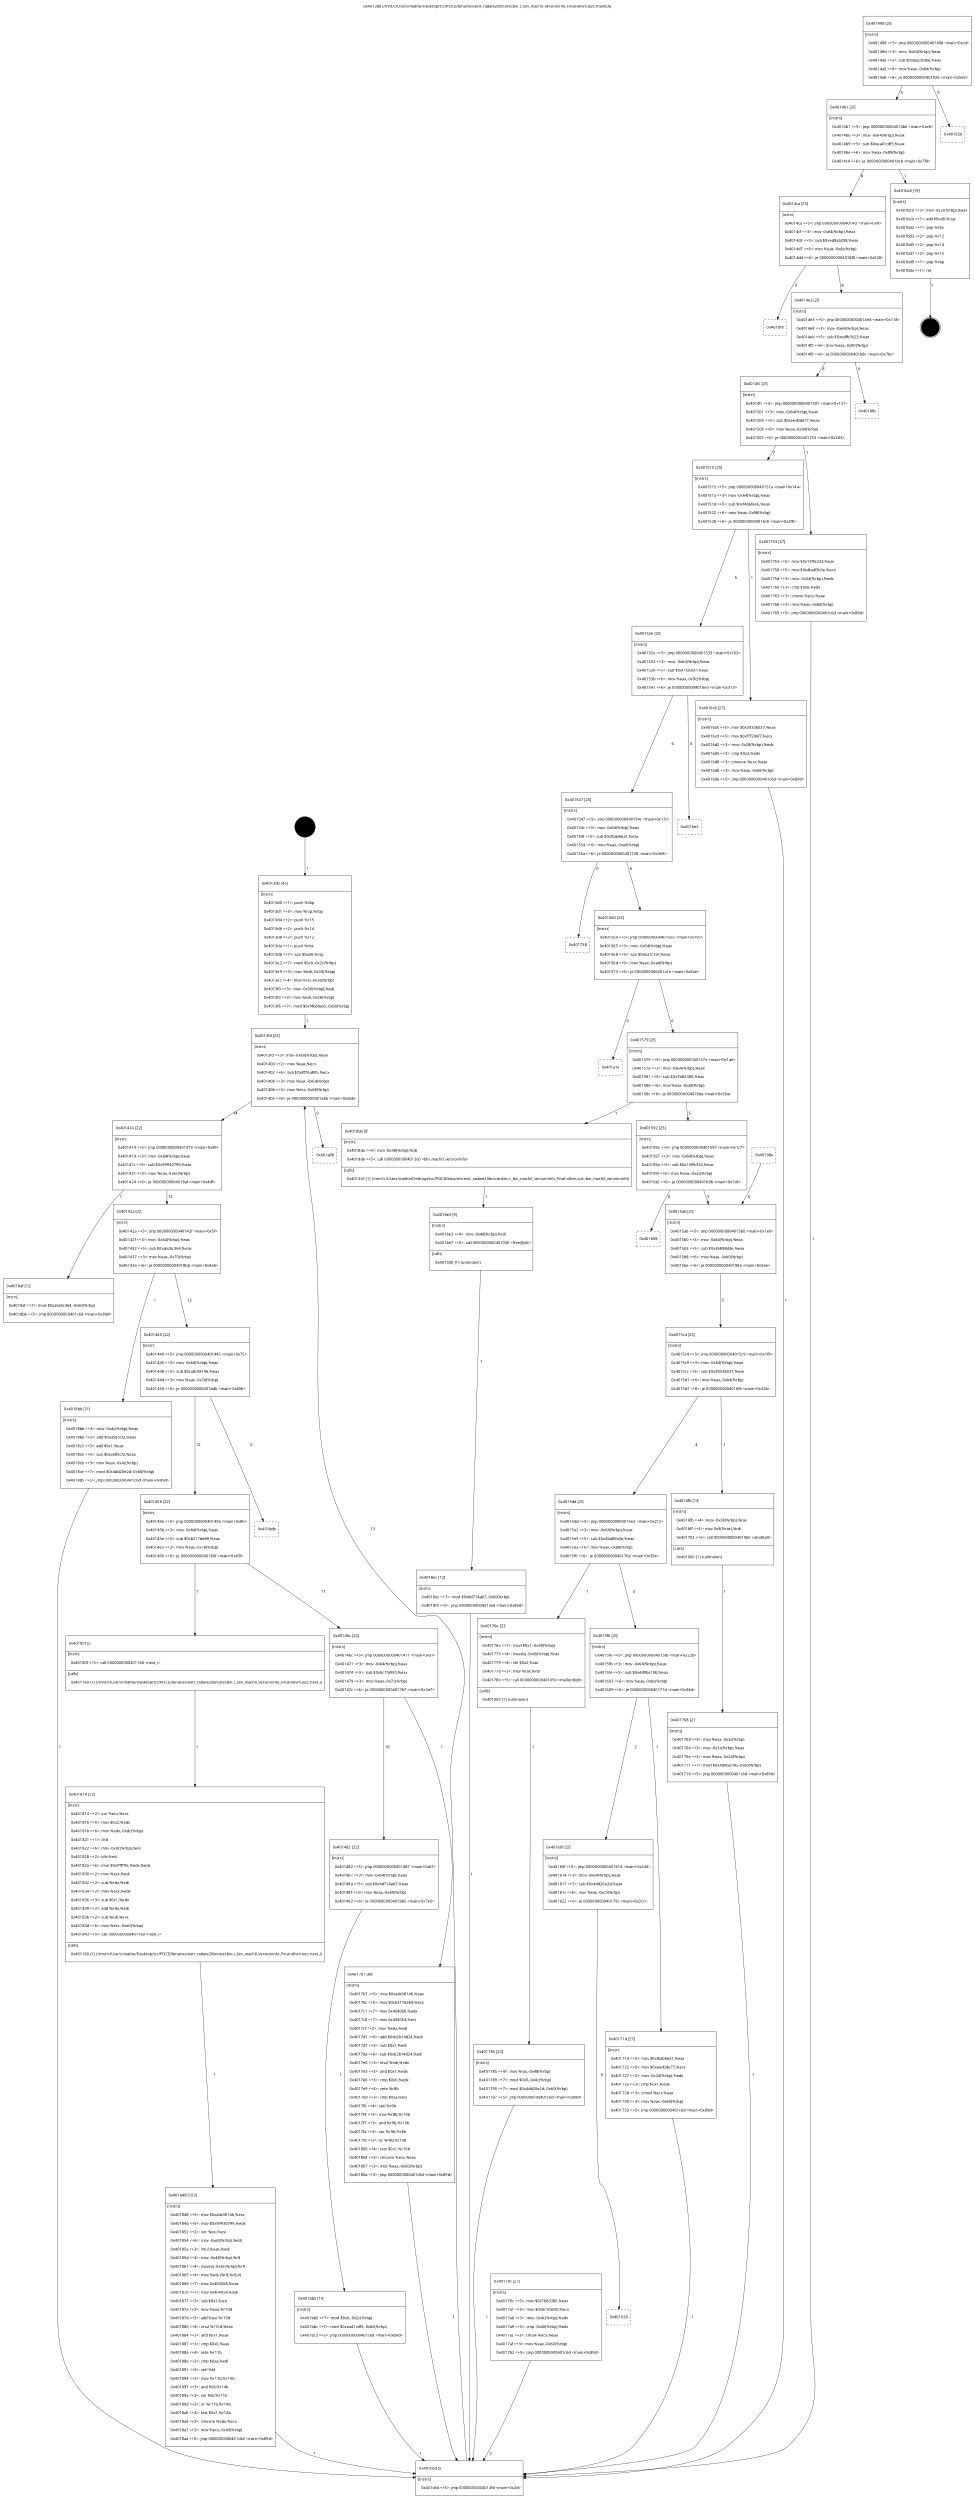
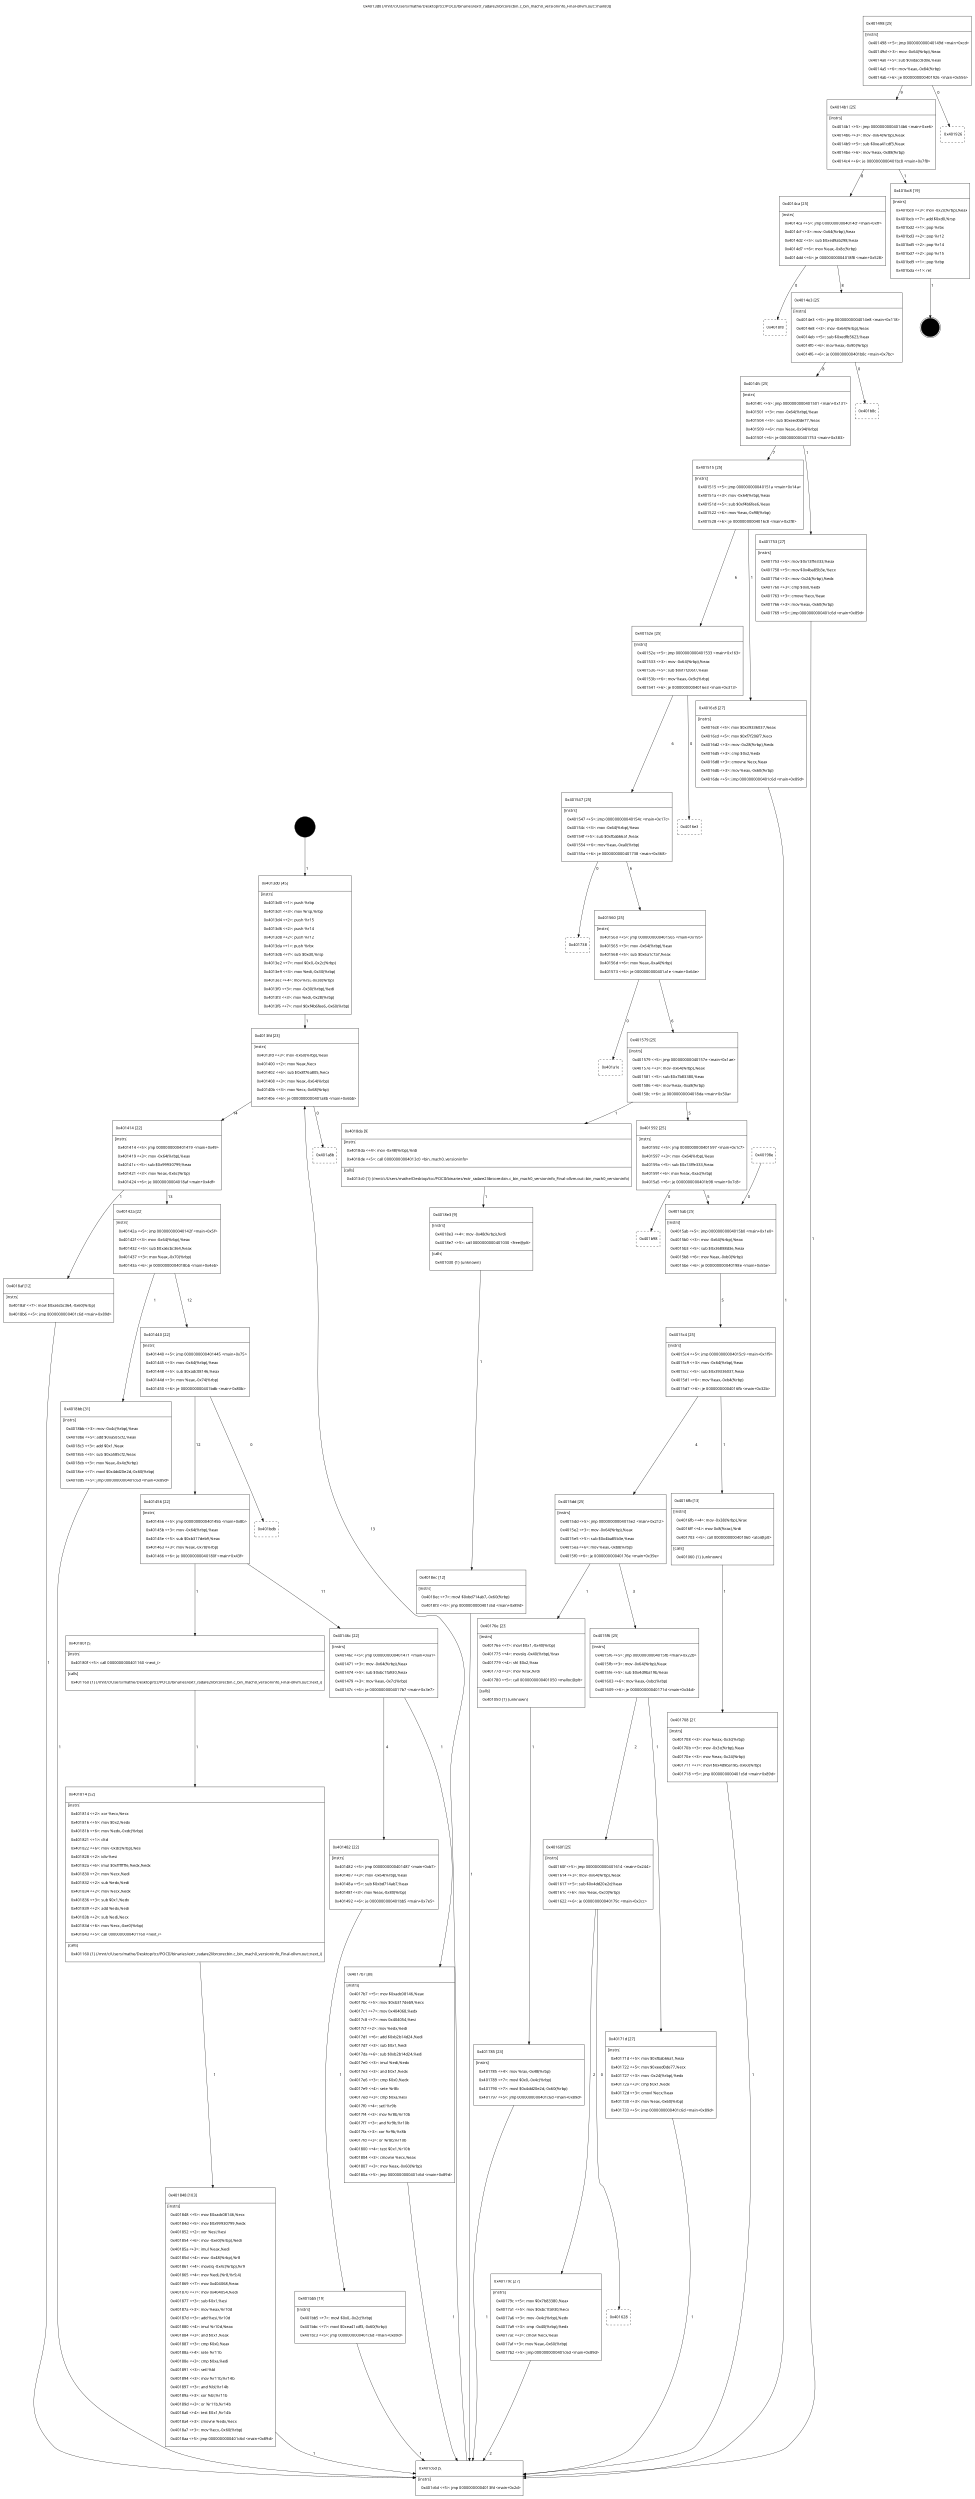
edge "0x40146c [22]" -> "0x401482 [22]": label " 10" -> " 4"
edge "0x4018af [12]" -> "0x401c6d [5]": added, label "1"
edge "0x40160f [25]" -> "0x40179c [27]": added, label "2"
